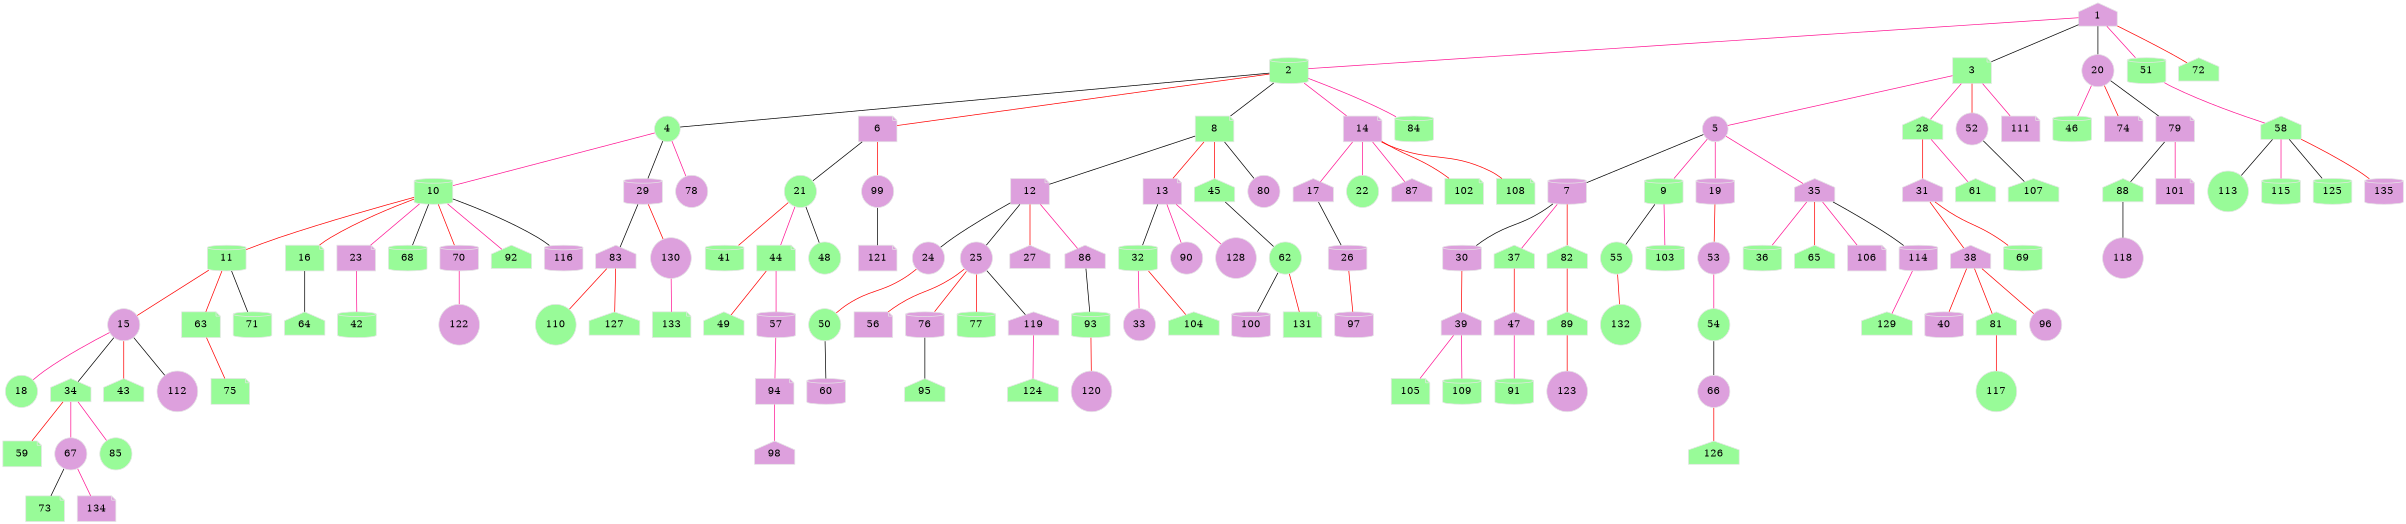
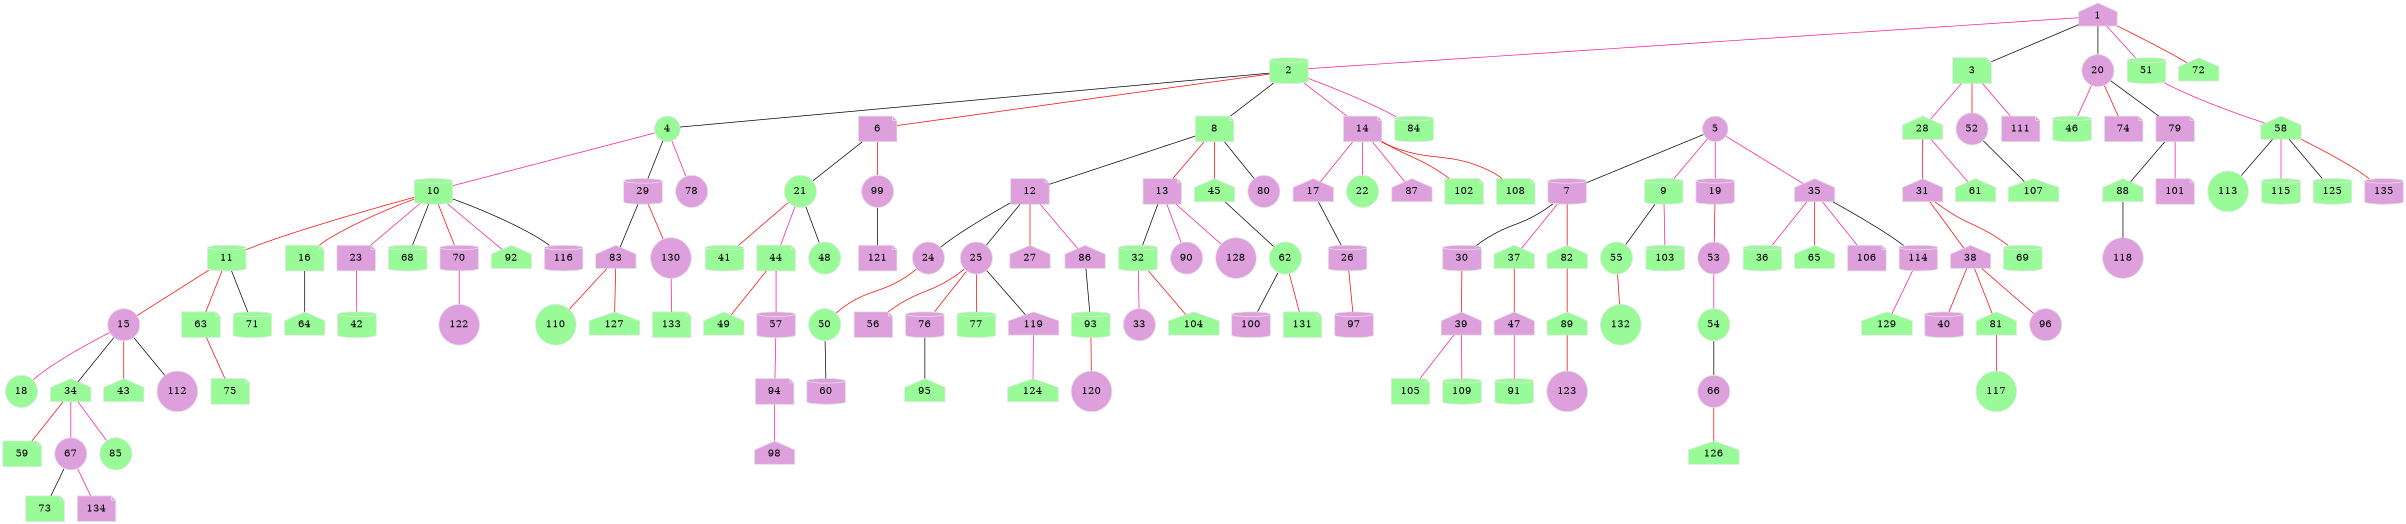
edge "3" -- "5": removed
